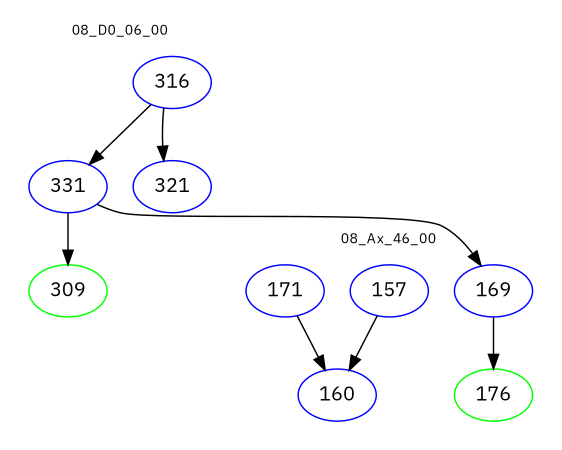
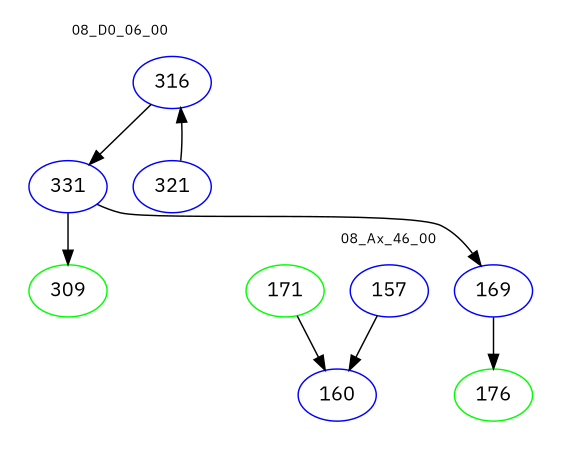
edge "316" -> "321": reversed
node "171": color blue -> green
